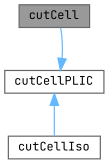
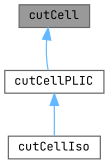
edge "cutCell" -> "cutCellPLIC": reversed
